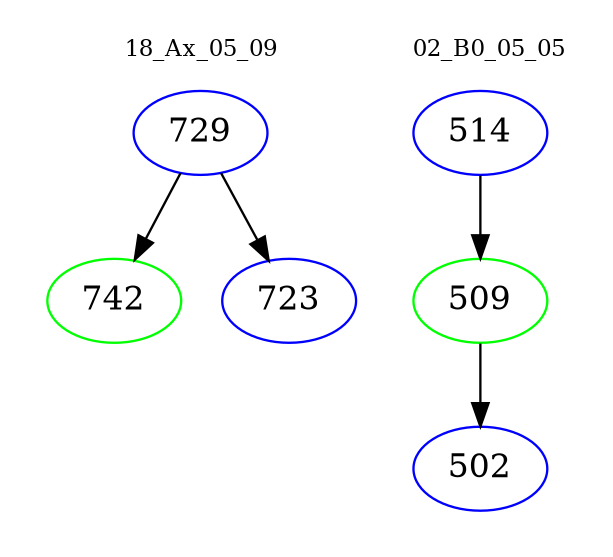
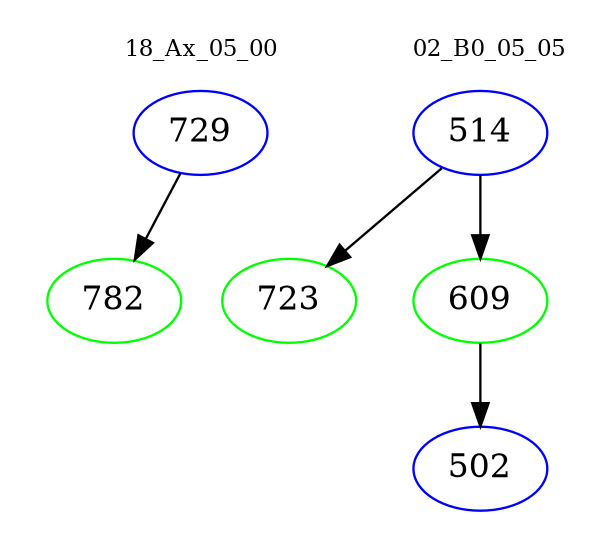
cluster "18_Ax_05_09": label "18_Ax_05_09" -> "18_Ax_05_00"
edge "729" -> "723": now "514" -> "723"
node "742": label "742" -> "782"
node "723": color blue -> green
node "509": label "509" -> "609"
